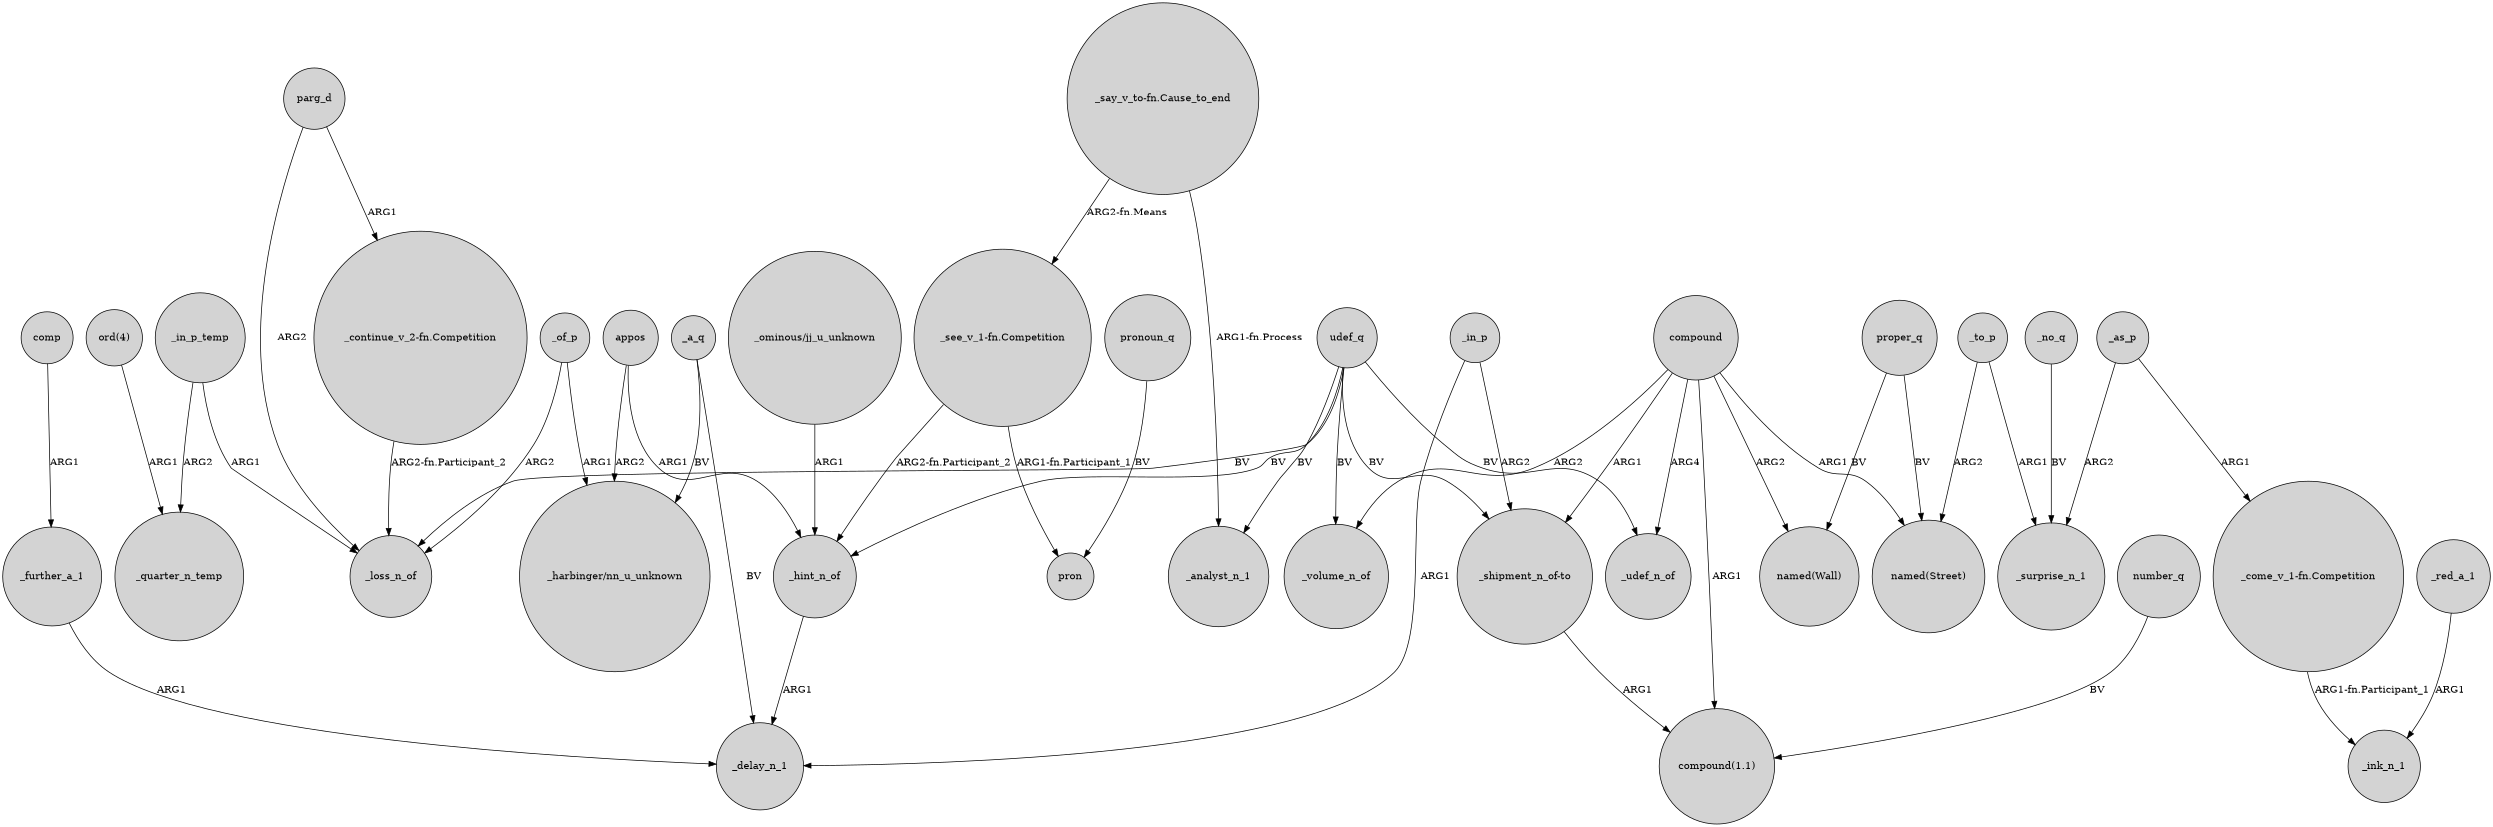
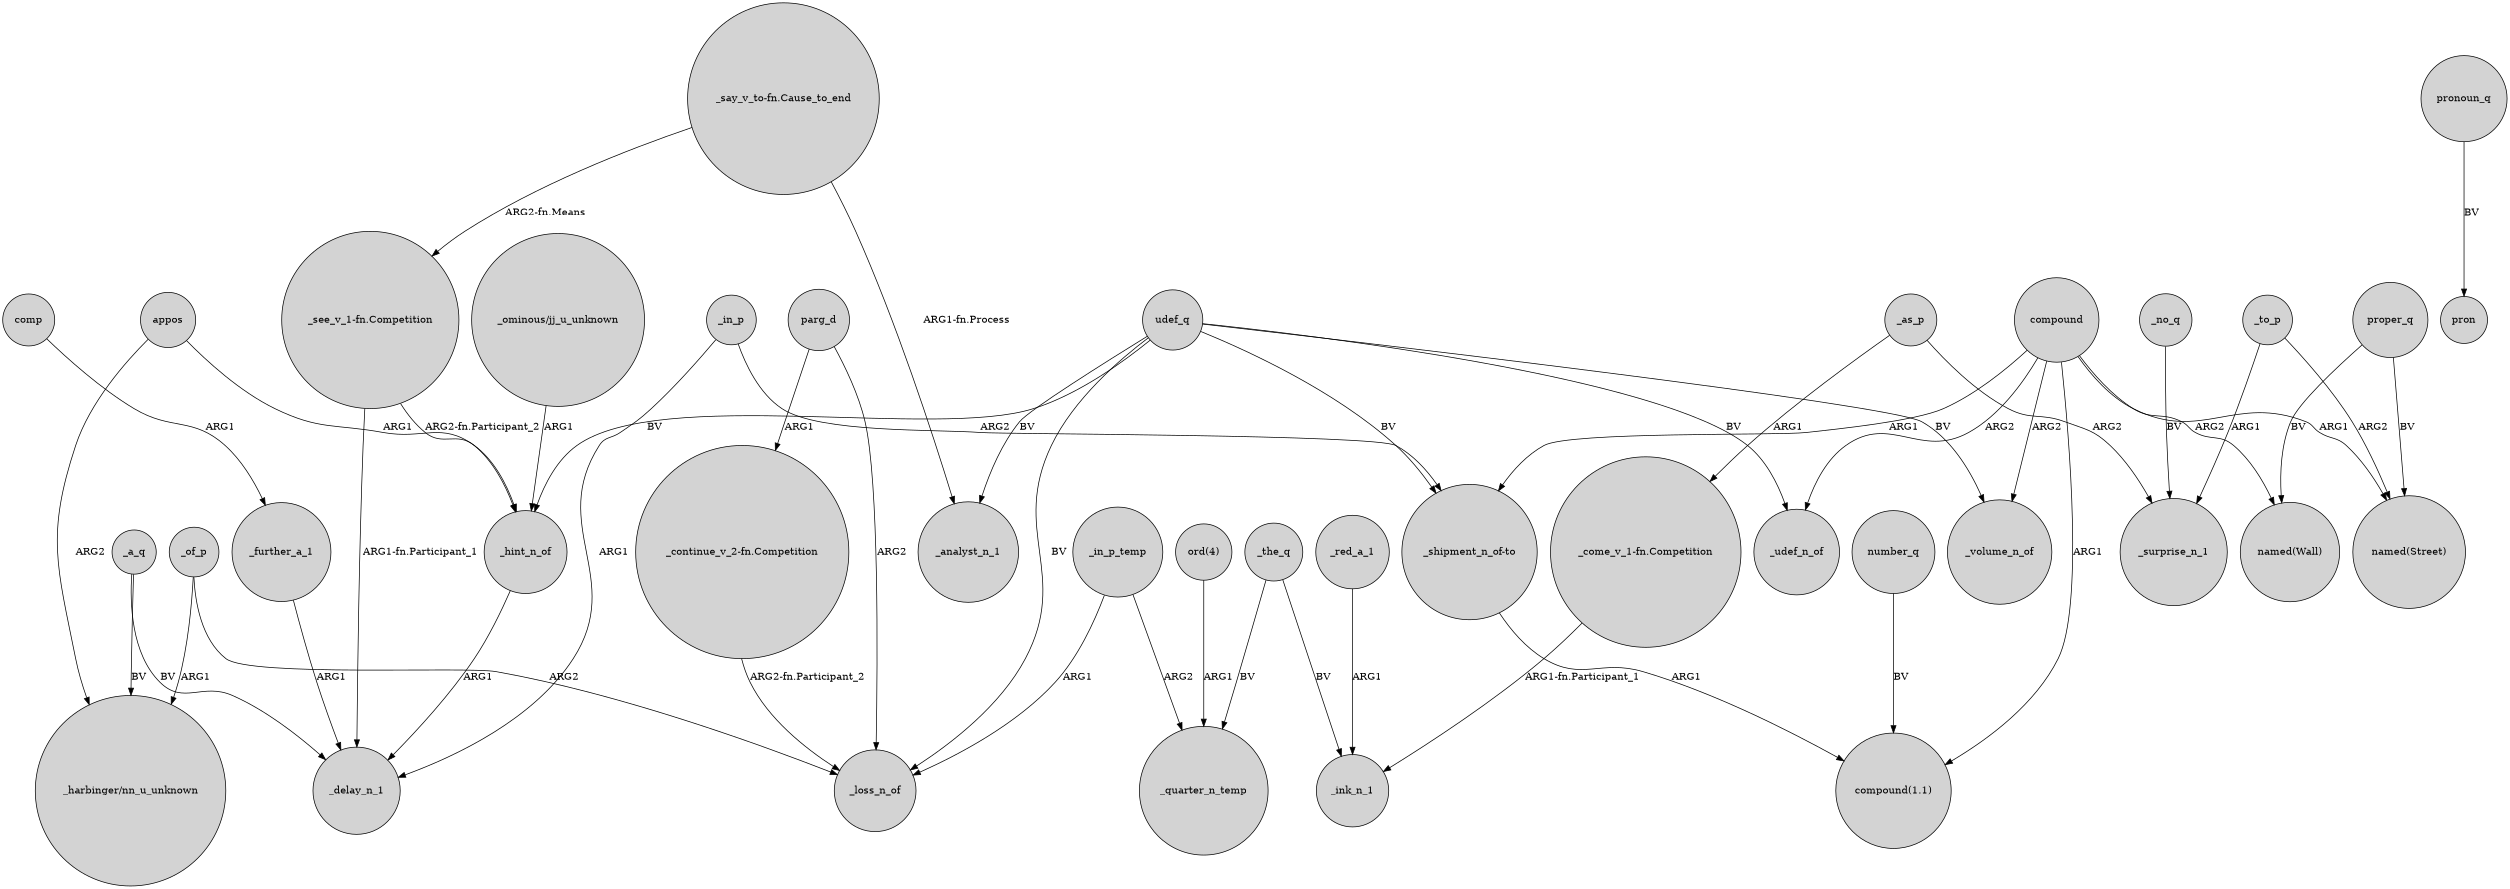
edge "compound" -> "_udef_n_of": label "ARG4" -> "ARG2"
edge "_see_v_1-fn.Competition" -> "pron": now "_see_v_1-fn.Competition" -> "_delay_n_1"
node "_the_q": added
